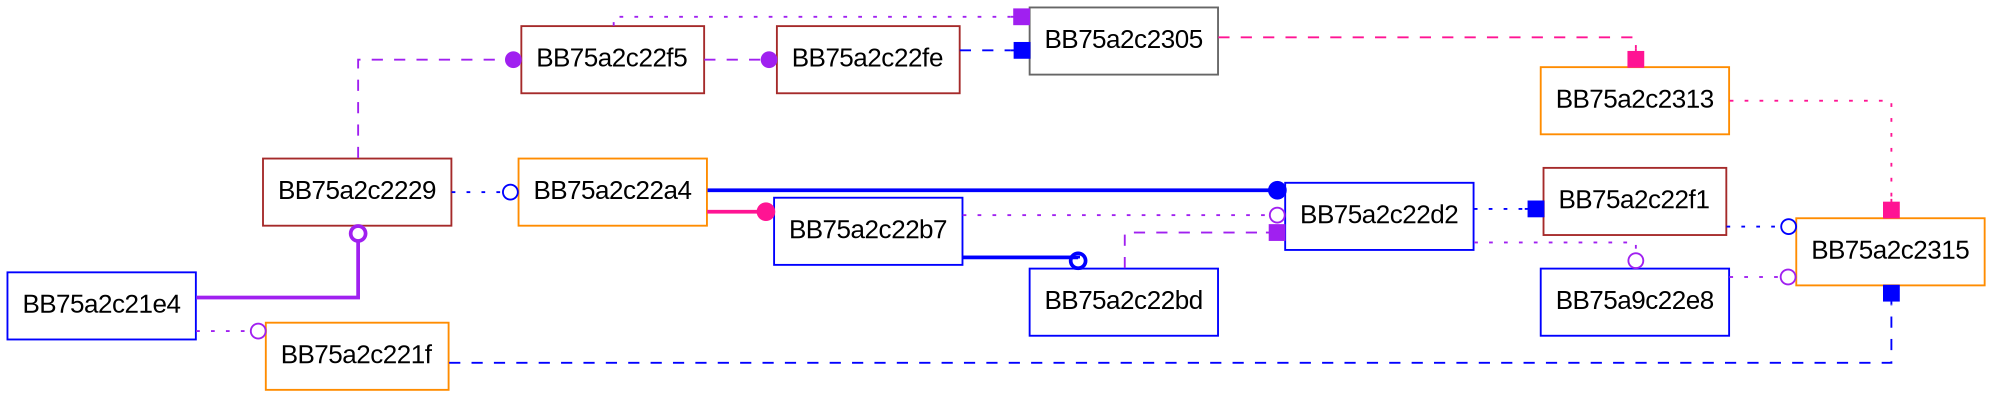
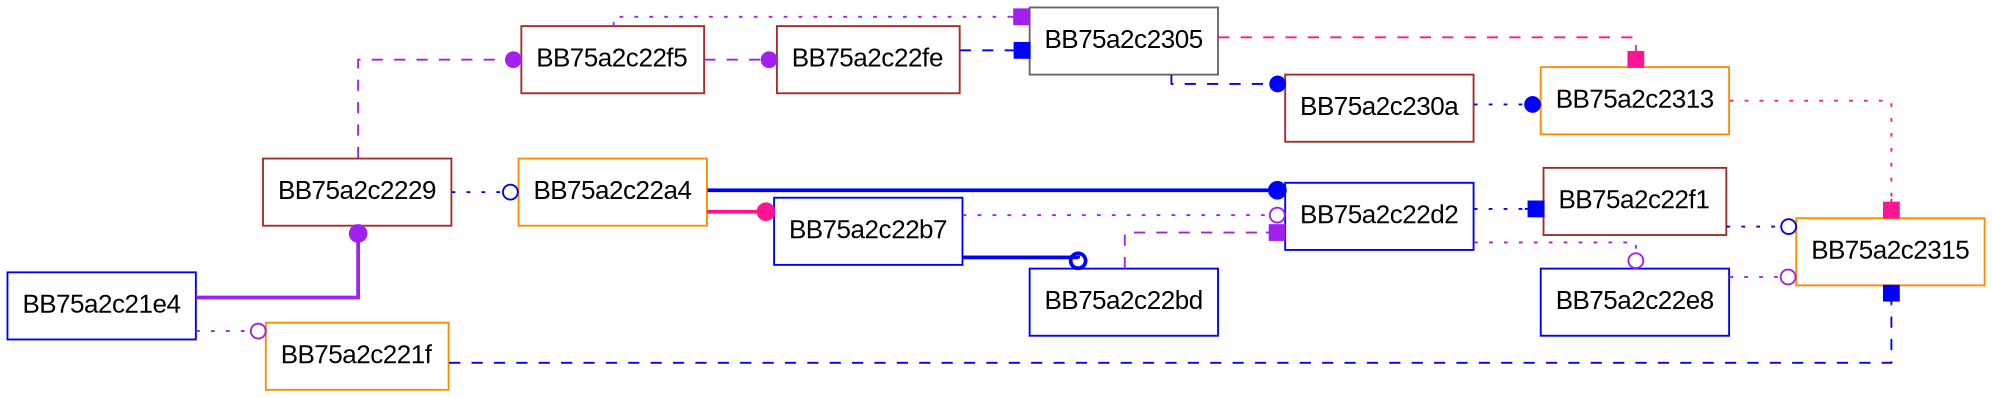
node "BB75a2c230a": added
edge "BB75a2c21e4" -> "BB75a2c2229": arrowhead odot -> dot
node "BB75a9c22e8": label "BB75a9c22e8" -> "BB75a2c22e8"
